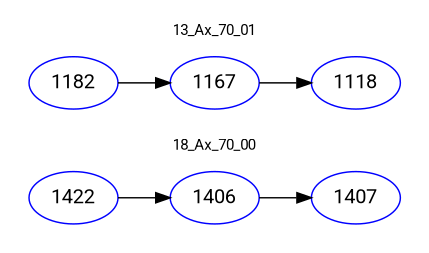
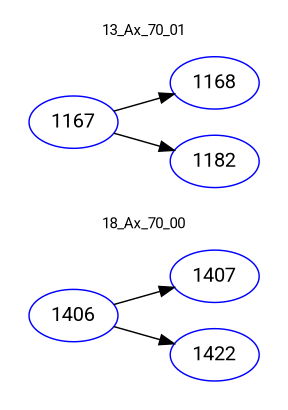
edge "1182" -> "1167": reversed
node "1118": label "1118" -> "1168"
edge "1422" -> "1406": reversed
